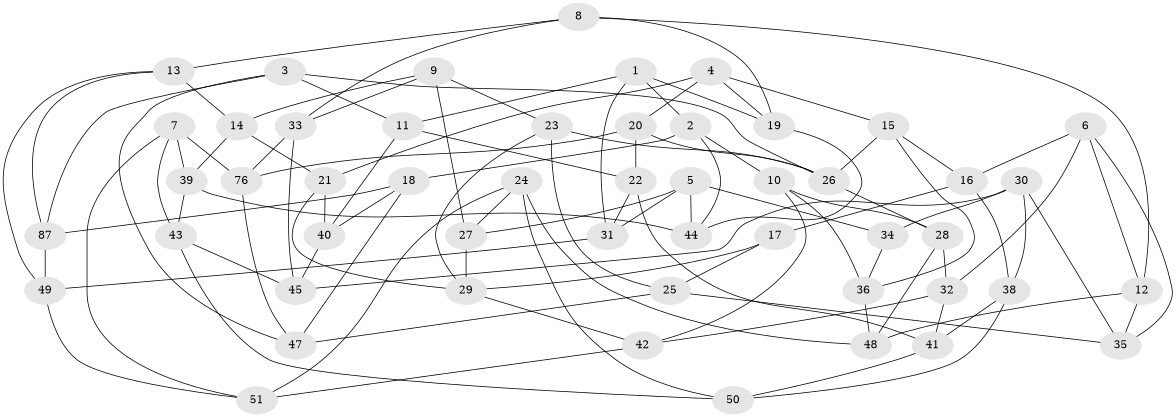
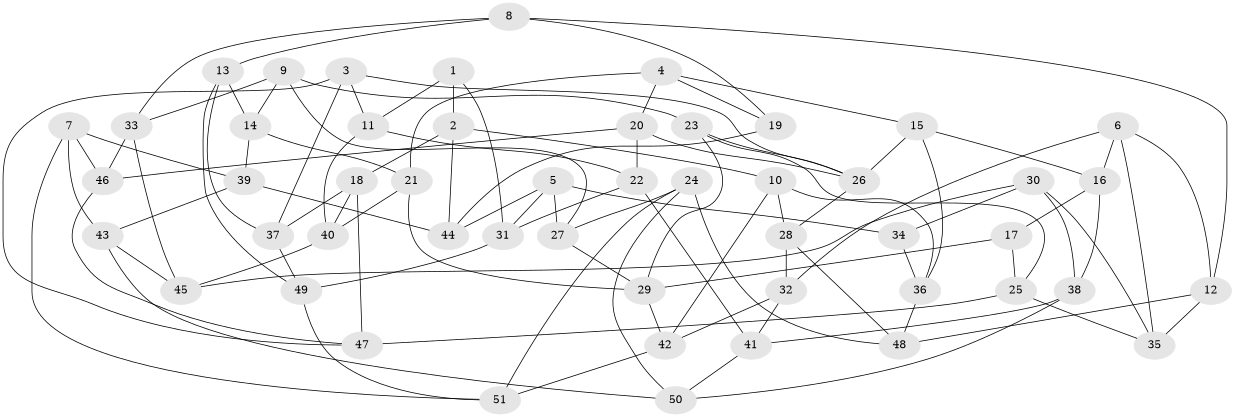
edge "1" -- "19": removed
node "76": label "76" -> "46"
node "87": label "87" -> "37"
